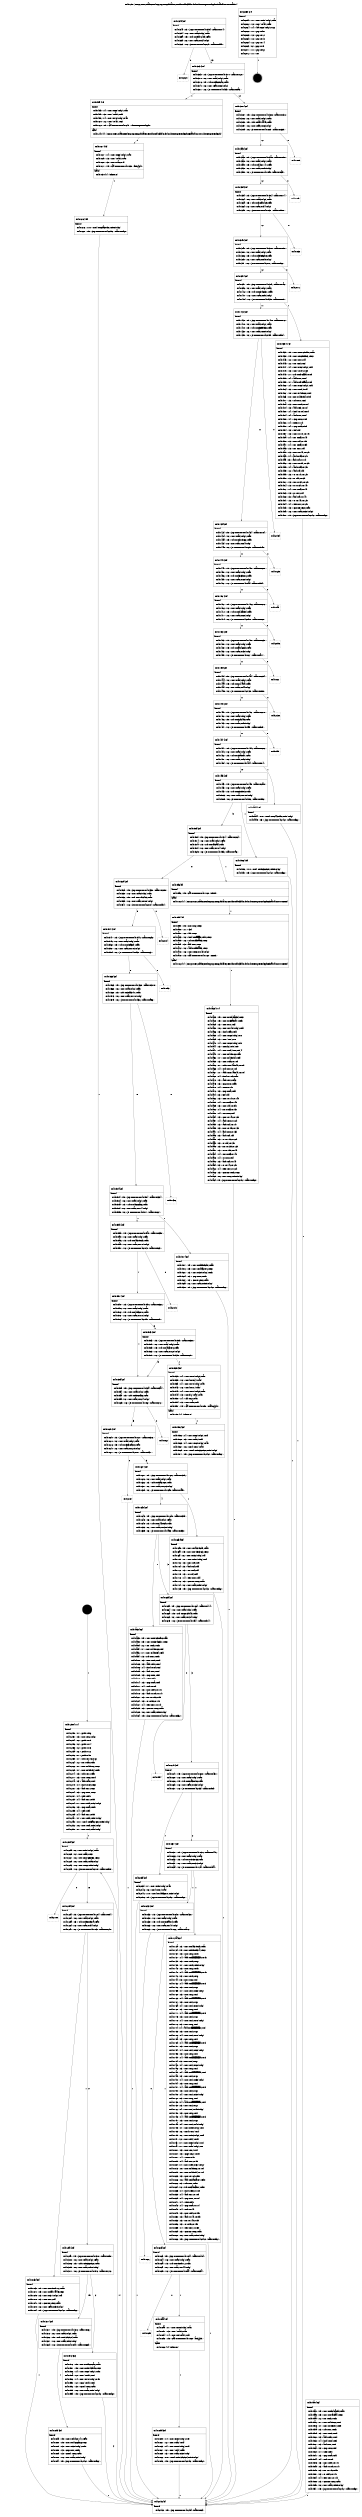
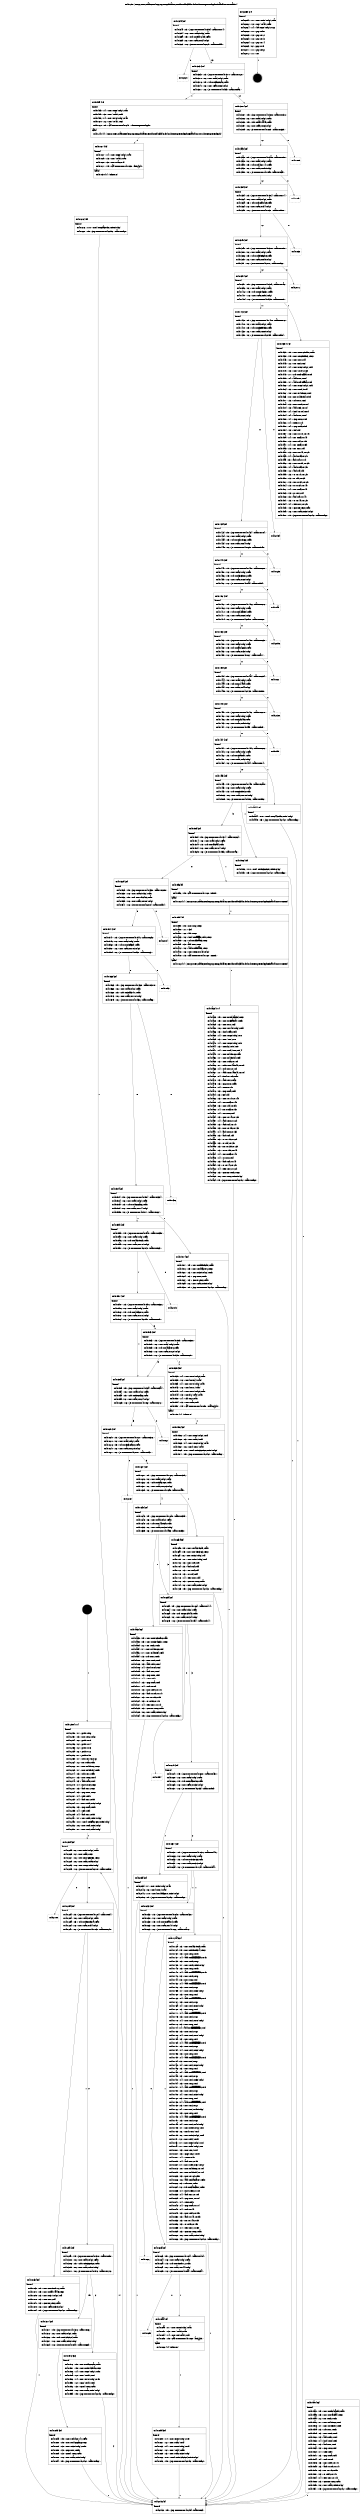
edge "0x401c07 [15]" -> "0x401c16 [15]": removed, label "1"
